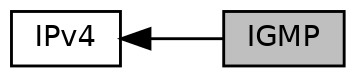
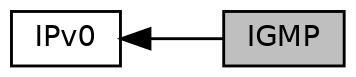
node "IPv4": label "IPv4" -> "IPv0"
